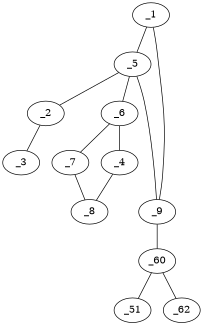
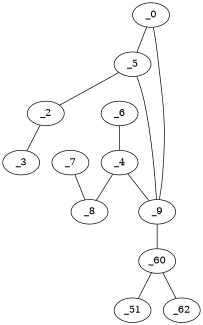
node "_1": label "_1" -> "_0"
edge "_5" -- "_6": removed
edge "_6" -- "_7": removed
edge "_4" -- "_9": added
